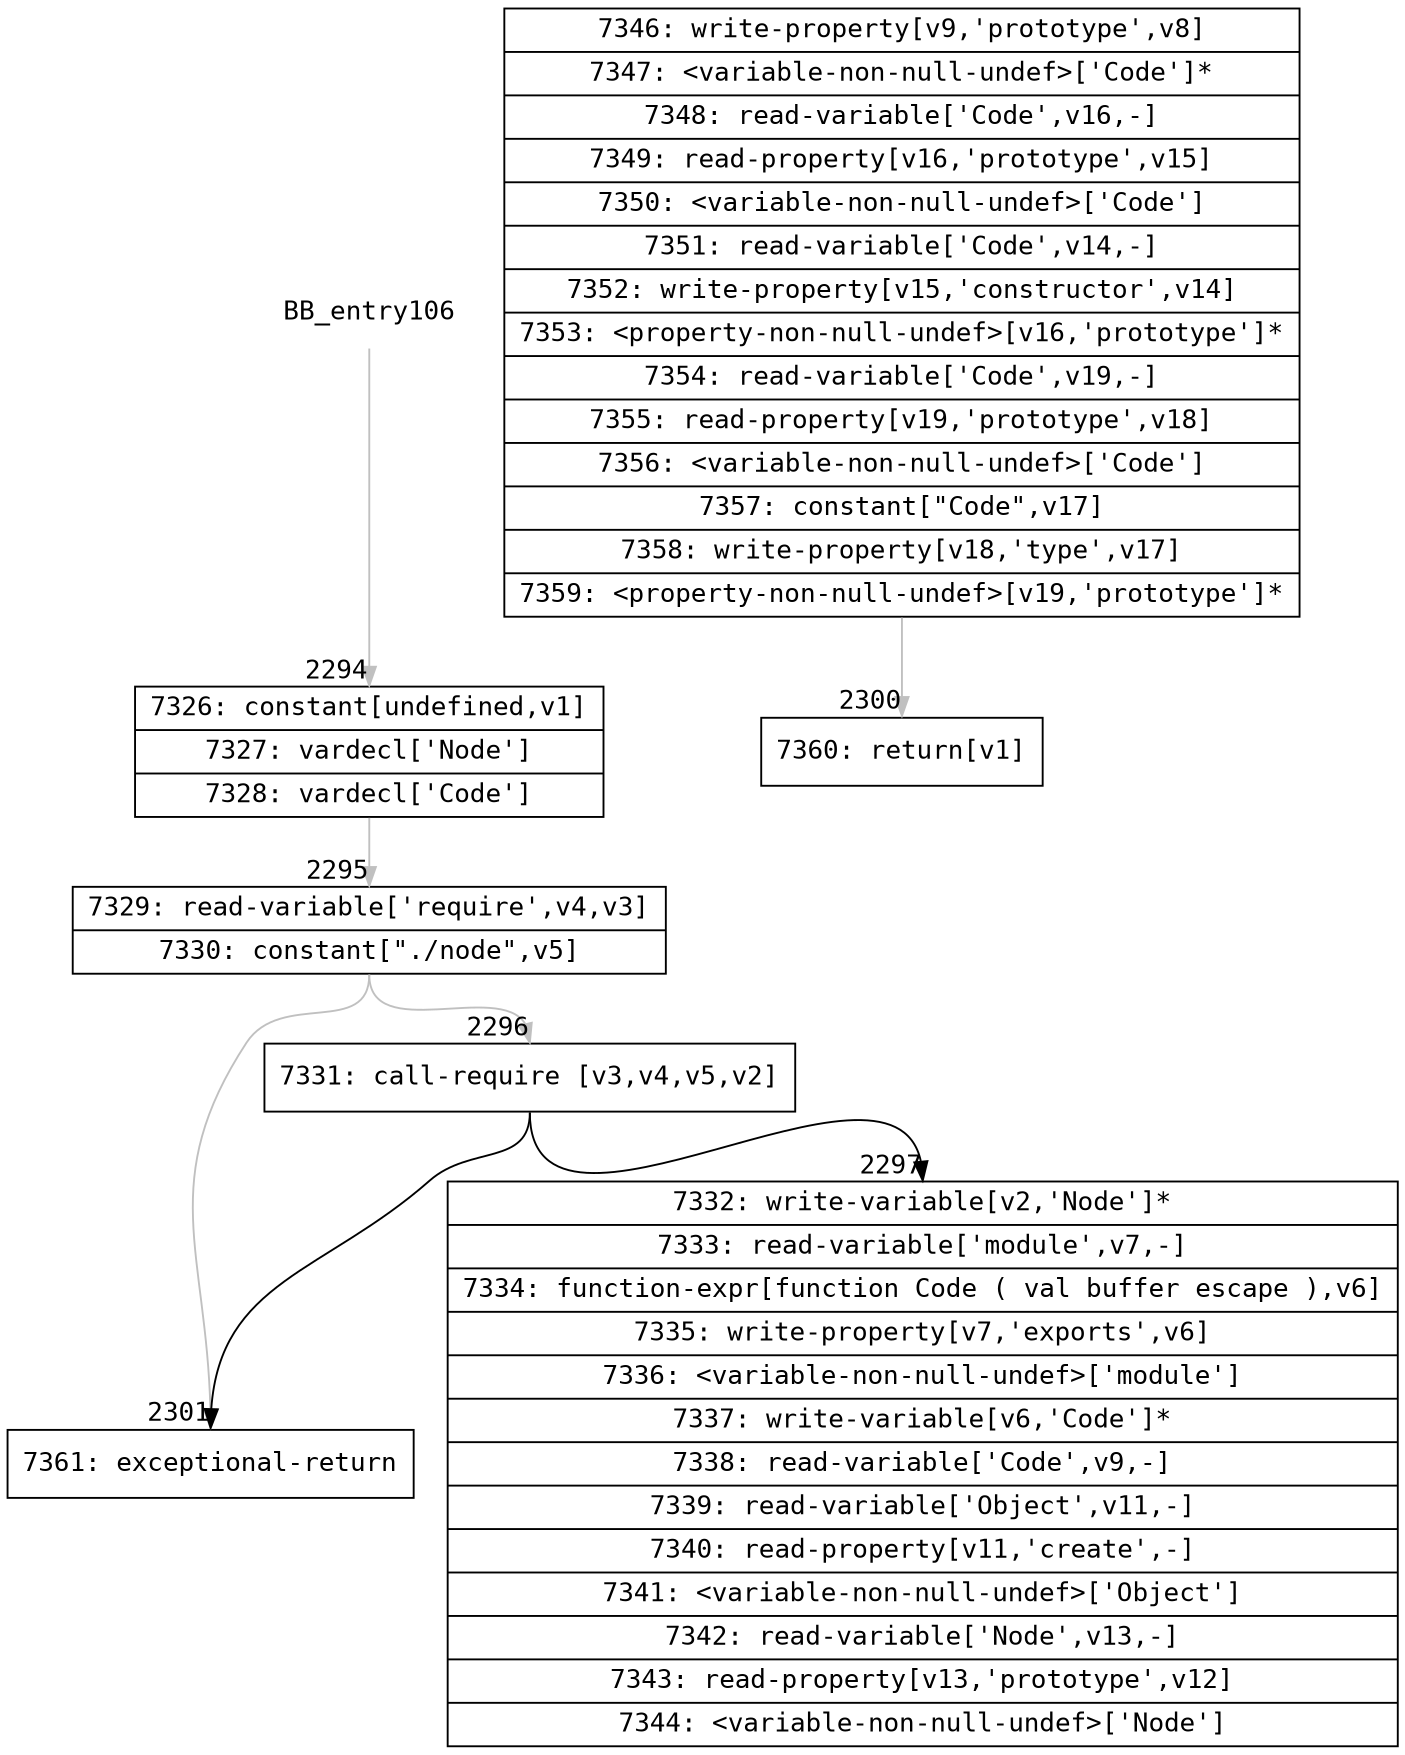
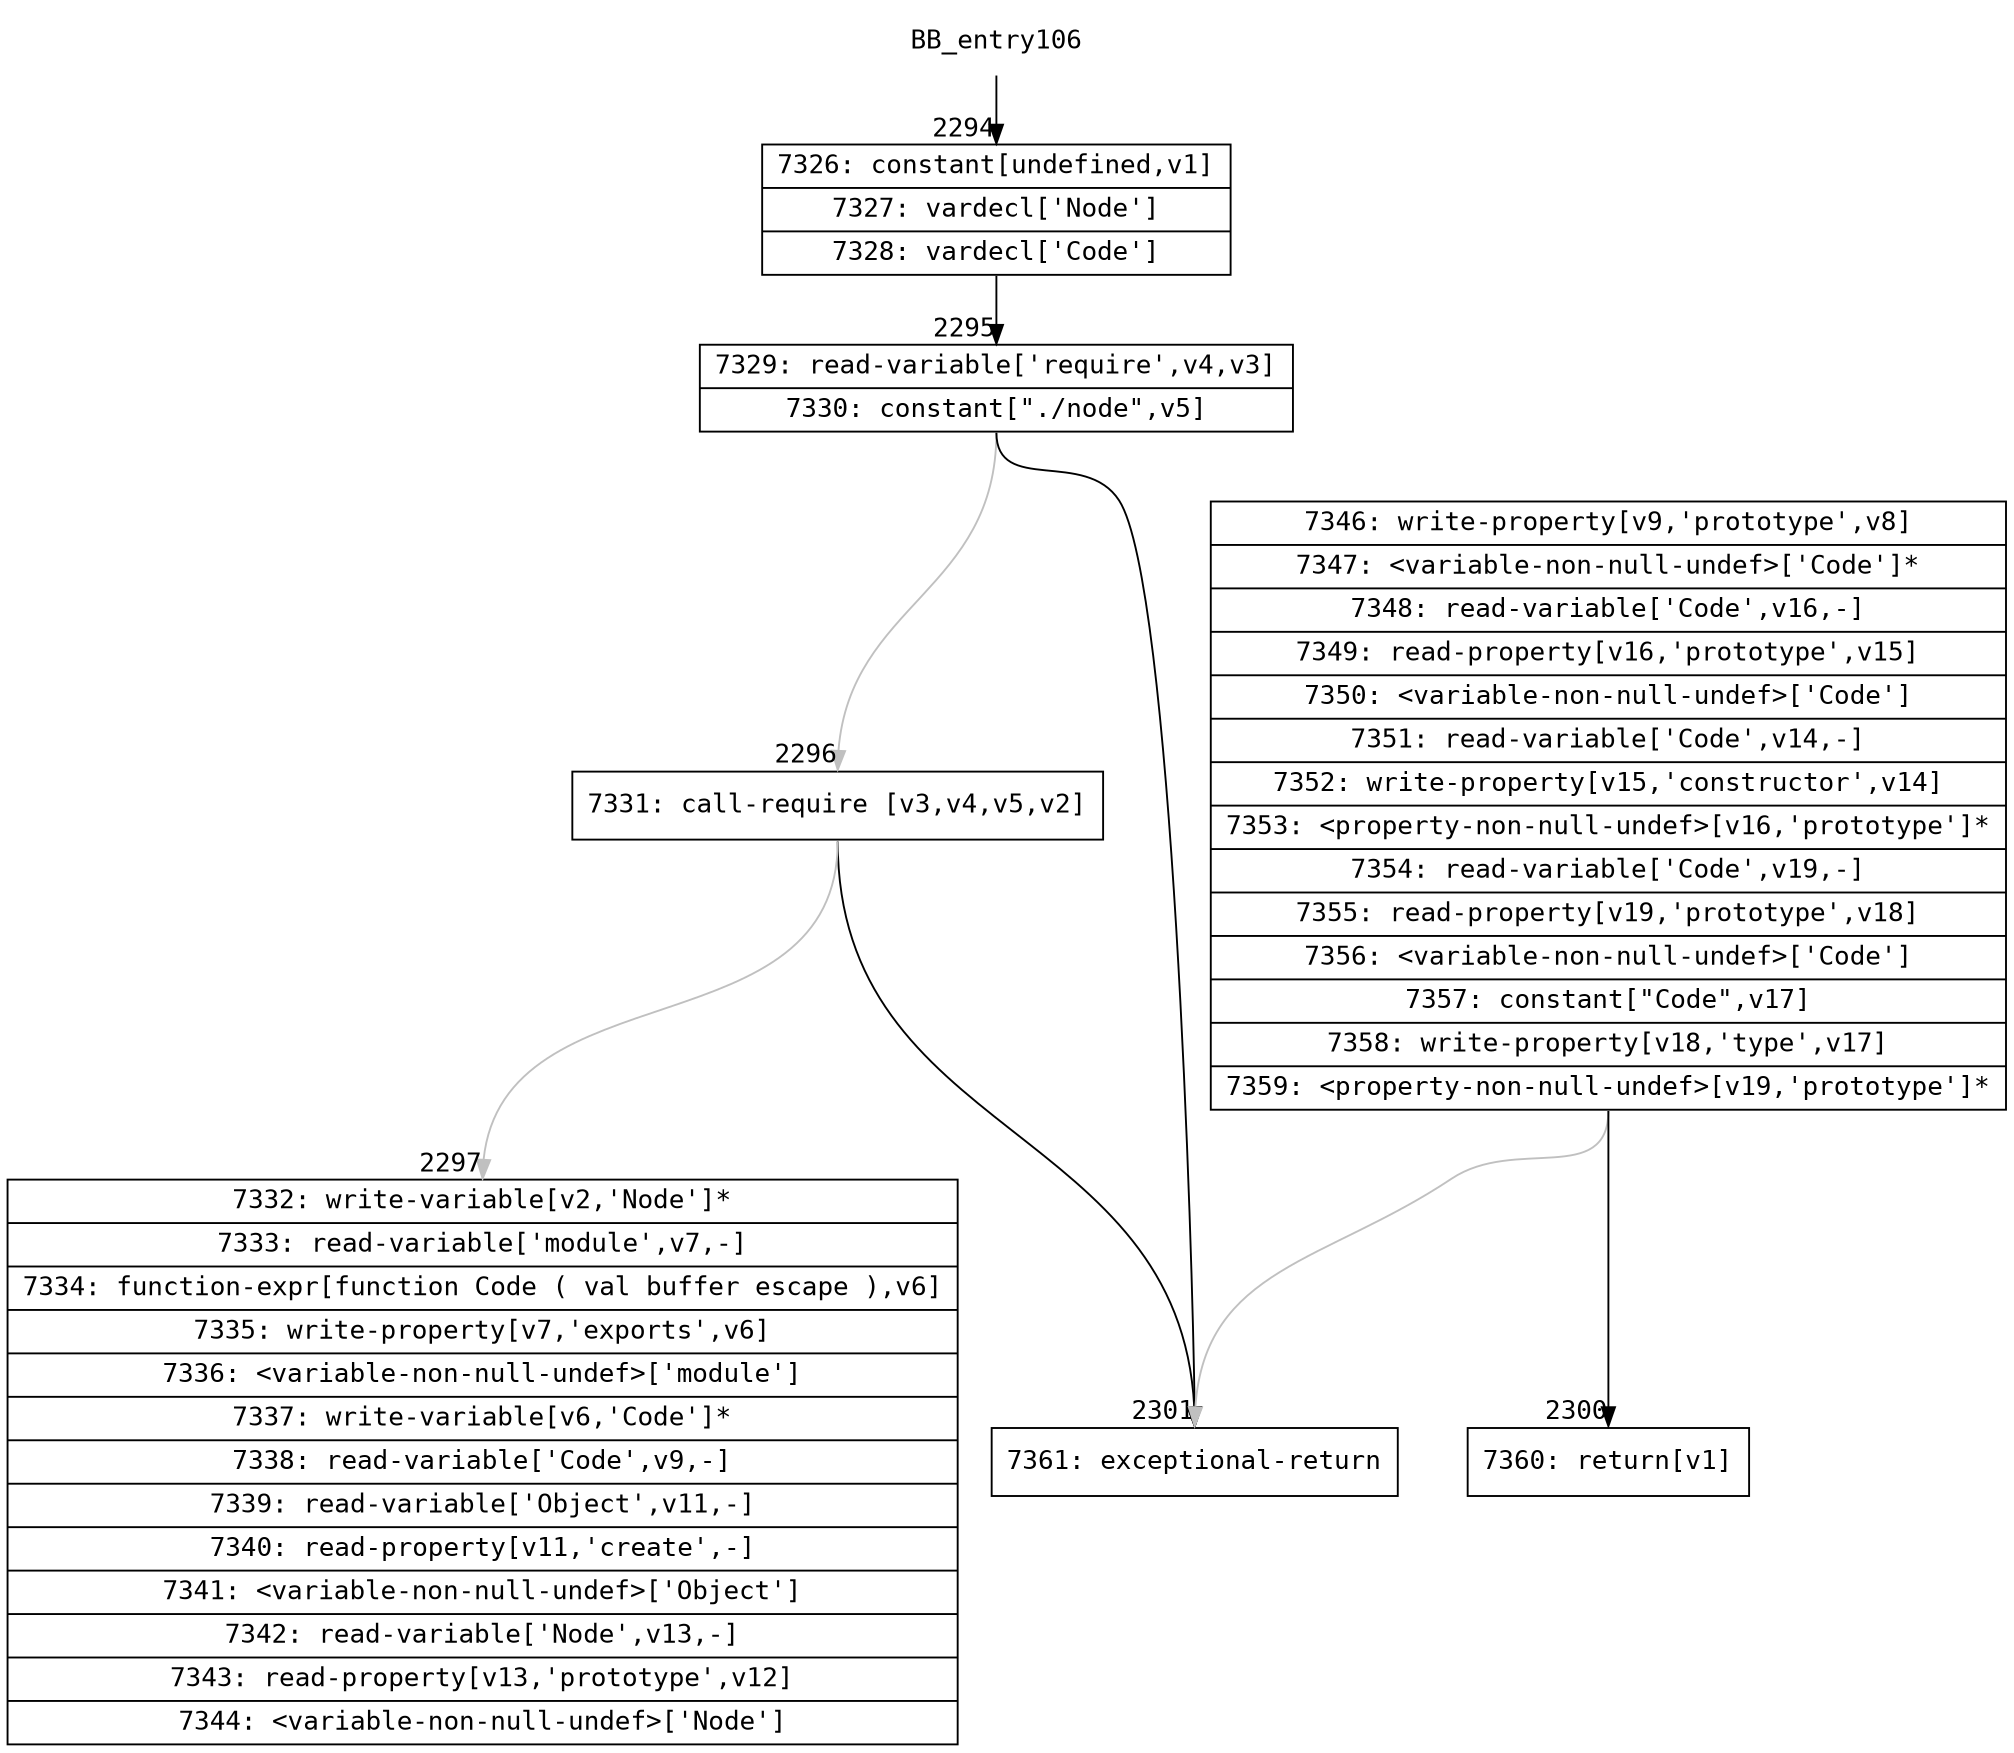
edge "BB_entry106" -> "7326: constant[undefined,v1]": color gray -> black
edge "7346: write-property[v9,'prototype',v8]" -> "7360: return[v1]": color gray -> black
edge "7326: constant[undefined,v1]" -> "7329: read-variable['require',v4,v3]": color gray -> black
edge "7329: read-variable['require',v4,v3]" -> "7361: exceptional-return": color gray -> black
edge "7331: call-require [v3,v4,v5,v2]" -> "7332: write-variable[v2,'Node']*": color black -> gray
edge "7346: write-property[v9,'prototype',v8]" -> "7361: exceptional-return": added
